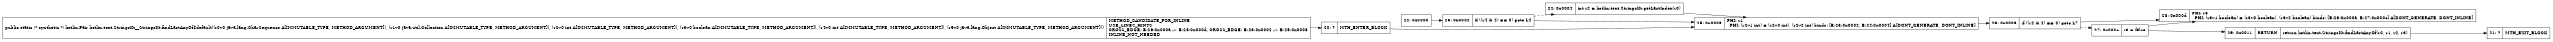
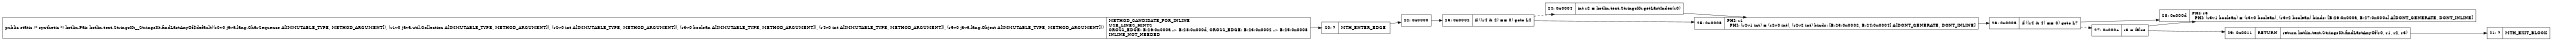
node "20: ?": text "MTH_ENTER_BLOCK" -> "MTH_ENTER_EDGE"
edge "20: ?" -> "25: 0x0008": now "20: ?" -> "22: 0x0000"
